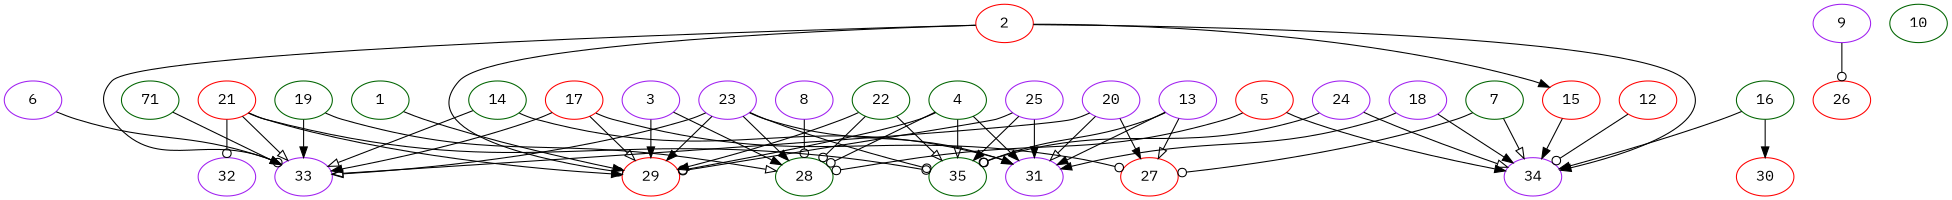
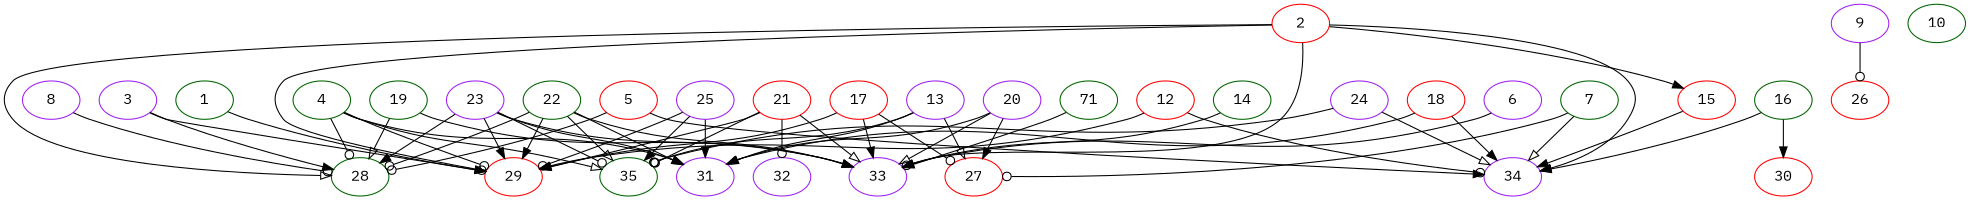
edge "2" -> "28": added
node "18": color purple -> red
edge "22" -> "33": added
edge "14" -> "31": now "22" -> "31"
edge "12" -> "29": added
